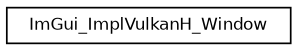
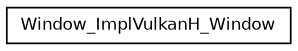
node "ImGui_ImplVulkanH_Window": label "ImGui_ImplVulkanH_Window" -> "Window_ImplVulkanH_Window"
